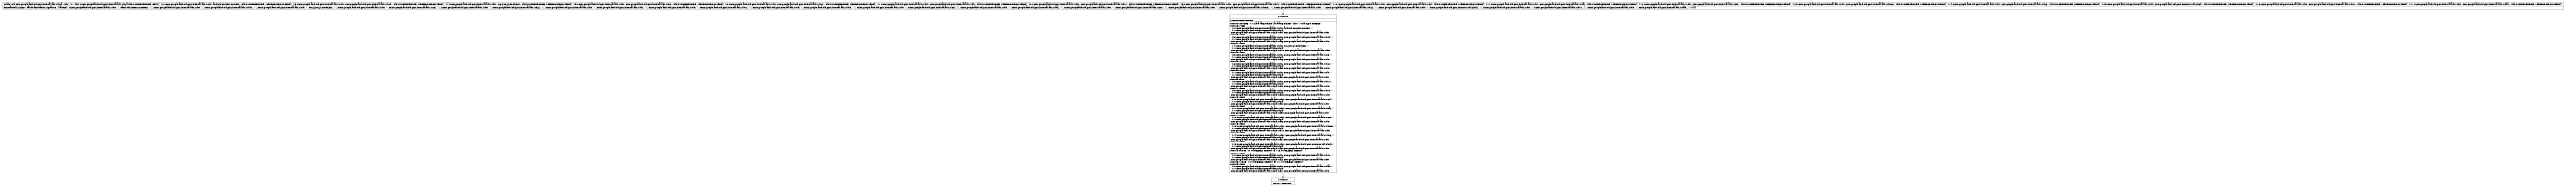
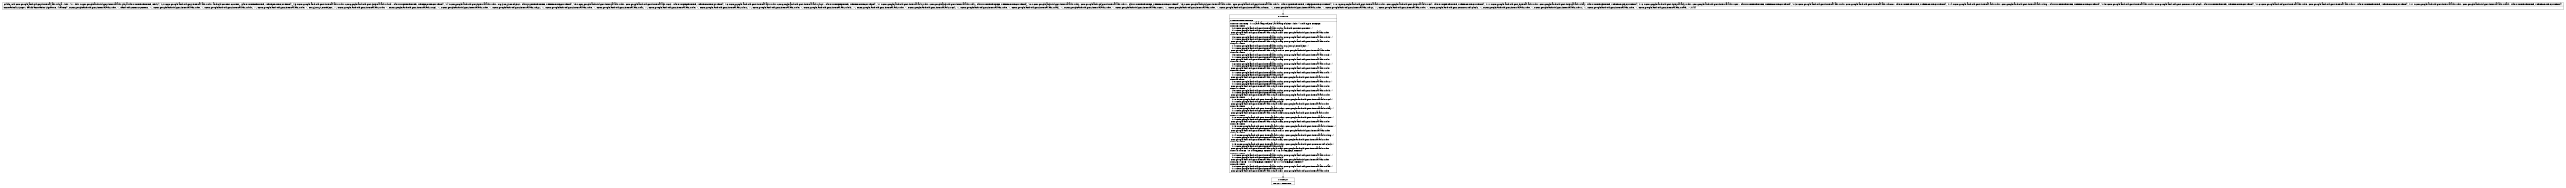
node "0: 0x0000": text "0x0003: MTH" -> "0x0003: IPUT"
